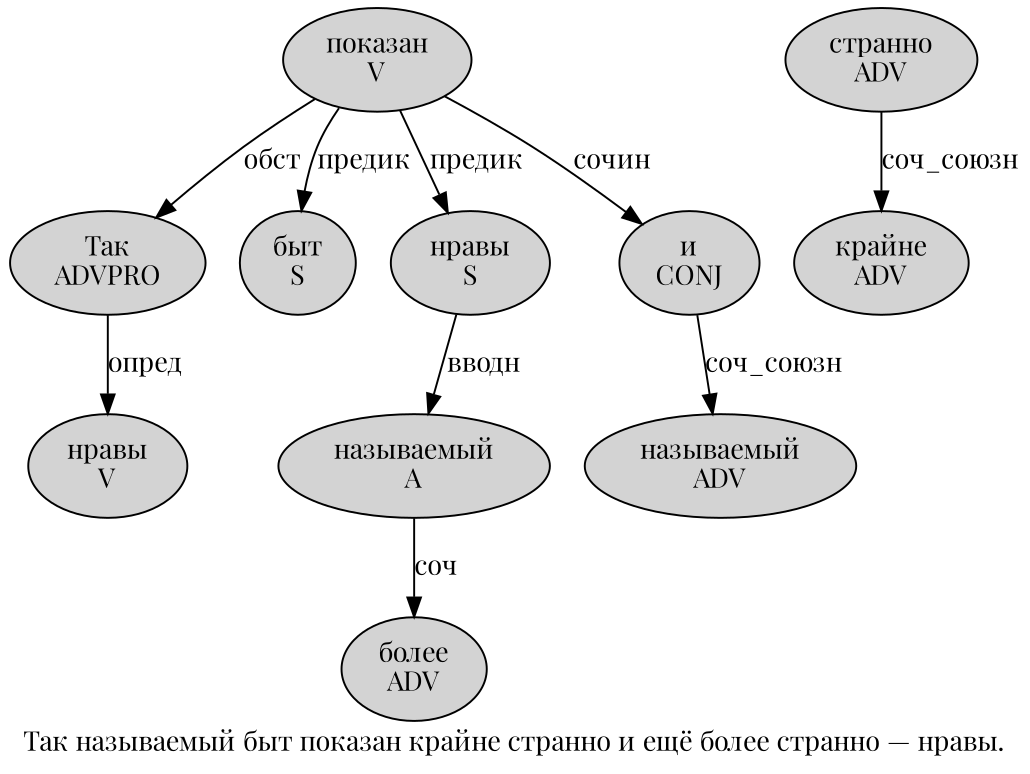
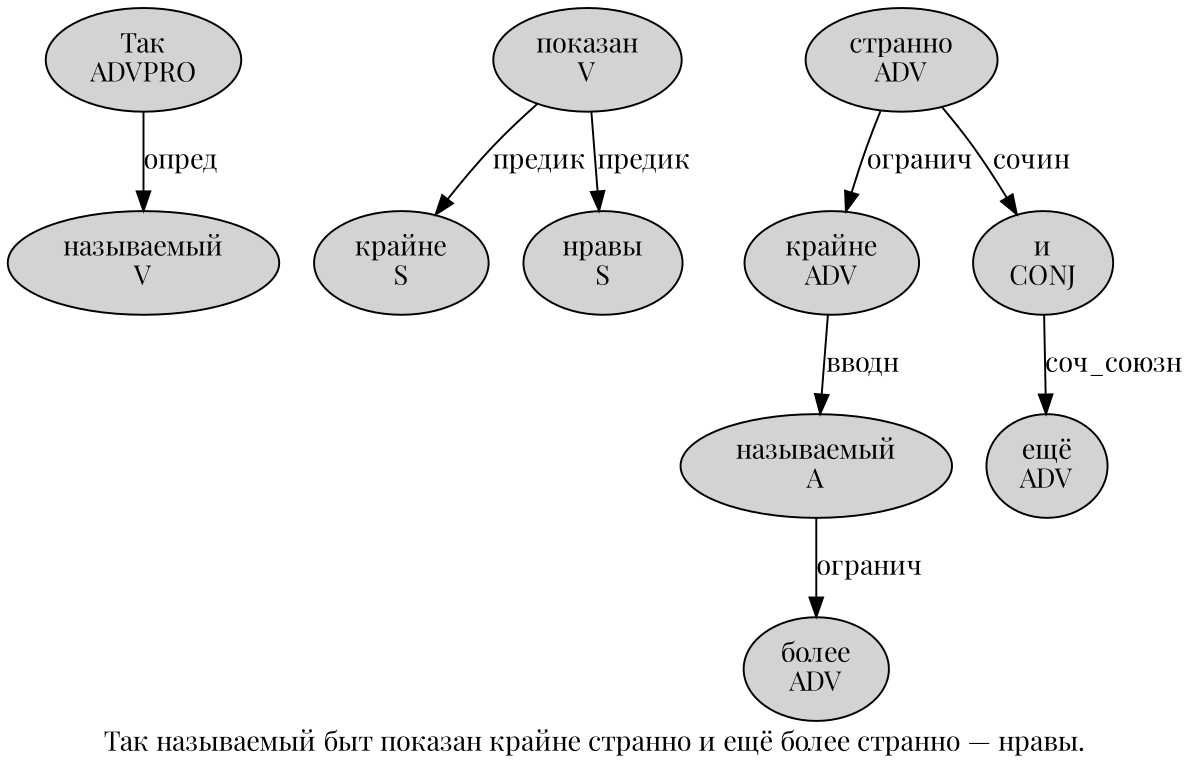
edge "показан V" -> "Так ADVPRO": removed, label "обст"
edge "показан V" -> "и CONJ": now "странно ADV" -> "и CONJ"
edge "странно ADV" -> "крайне ADV": label "соч_союзн" -> "огранич"
node "быт S": label "быт S" -> "крайне S"
edge "нравы S" -> "называемый A": now "крайне ADV" -> "называемый A"
node "нравы V": label "нравы V" -> "называемый V"
node "называемый ADV": label "называемый ADV" -> "ещё ADV"
edge "называемый A" -> "более ADV": label "соч" -> "огранич"
